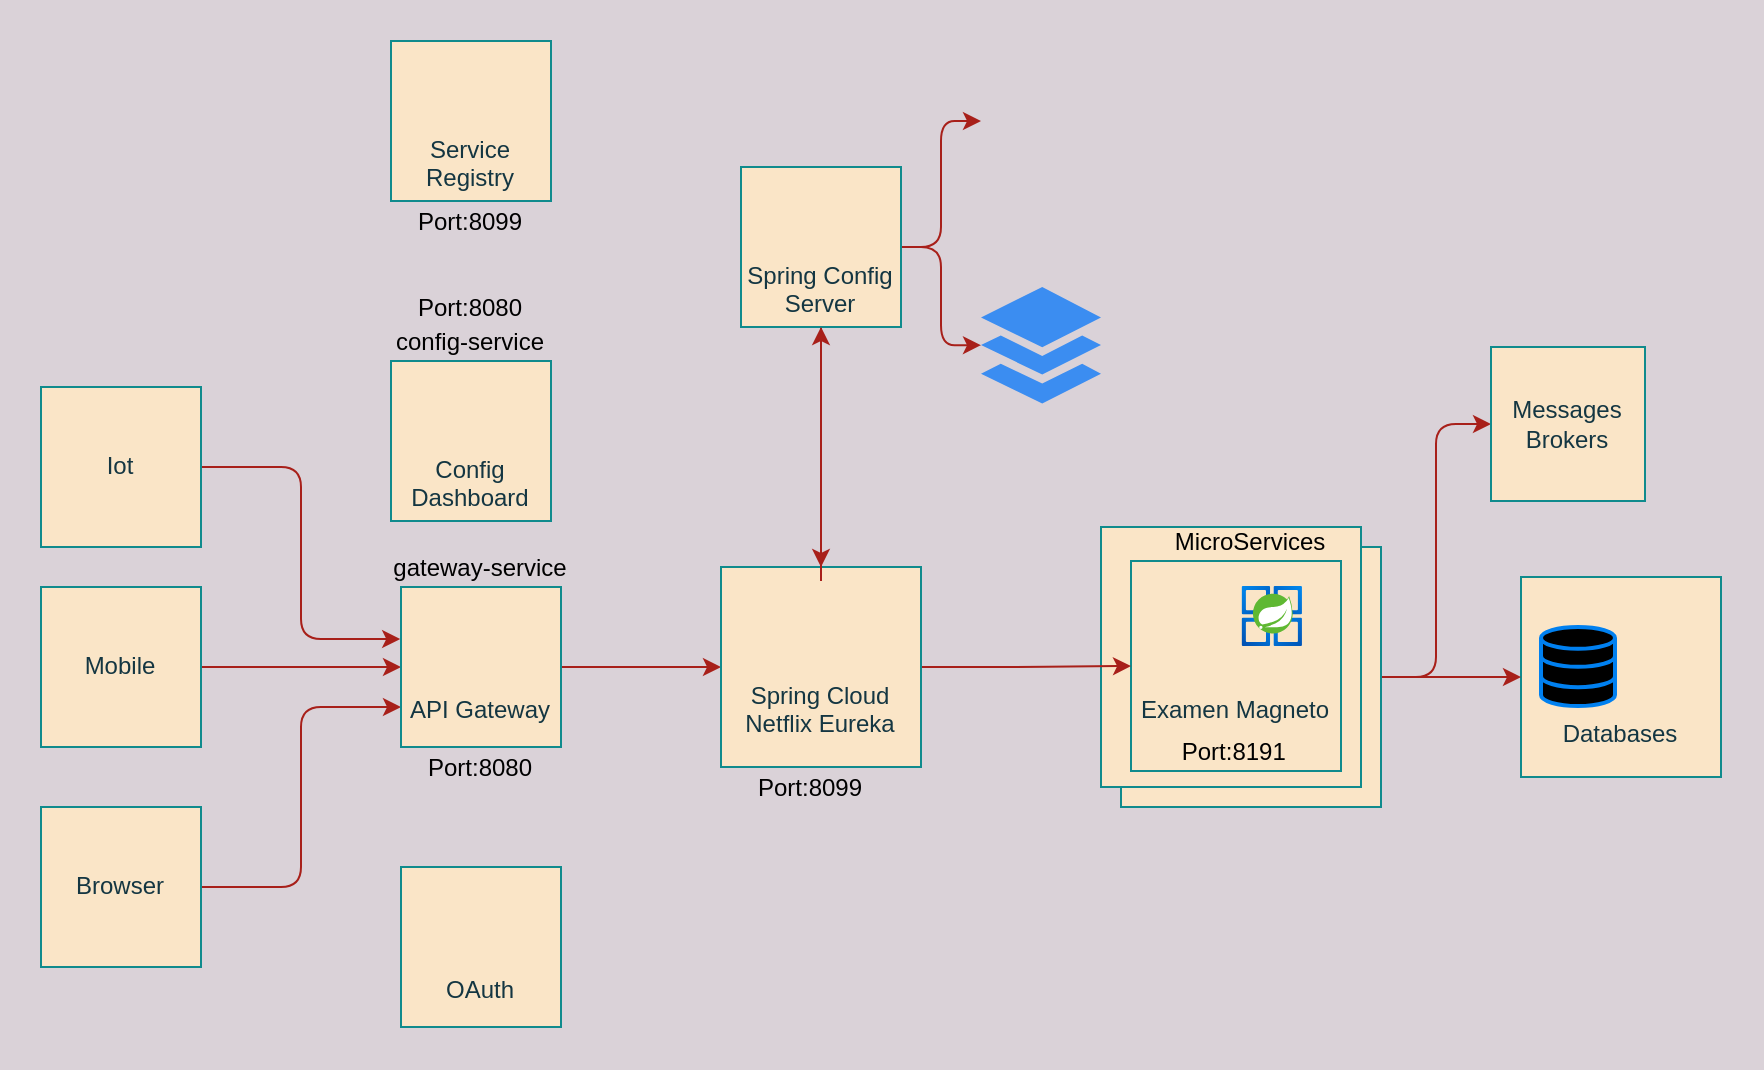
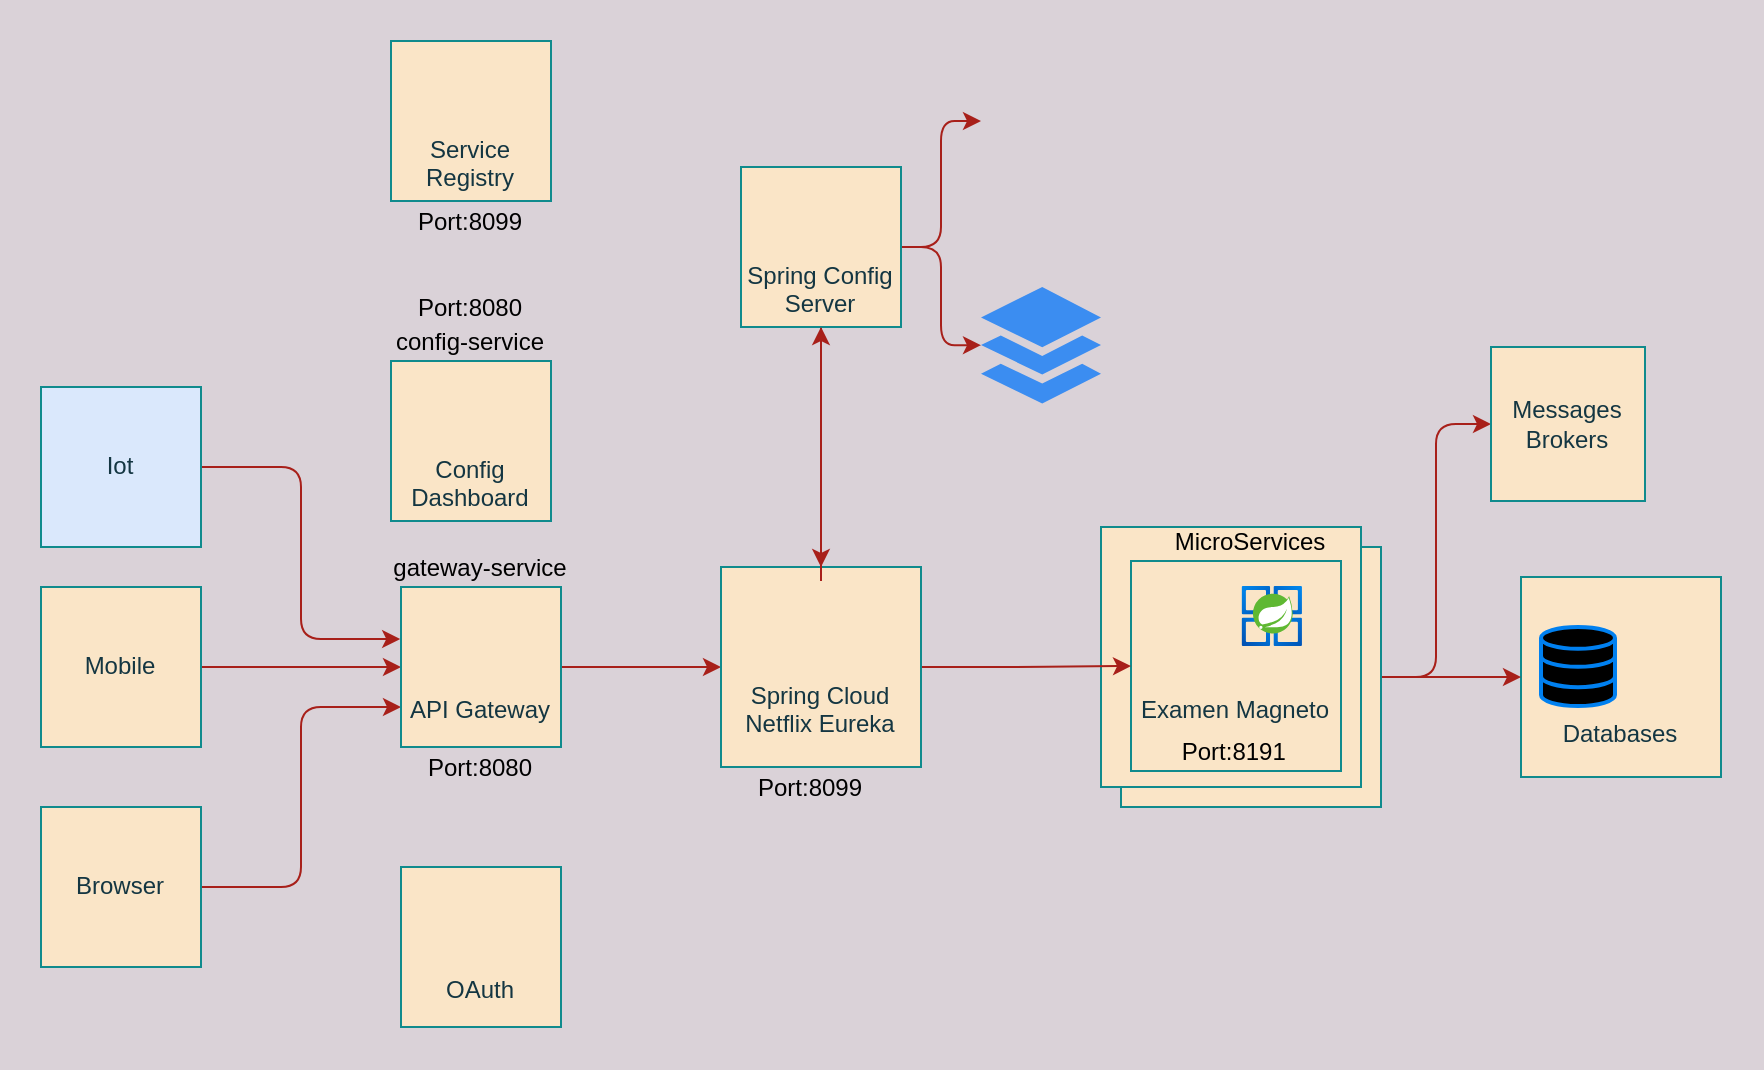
node "Iot": fillcolor #fae5c7 -> #dae8fc
